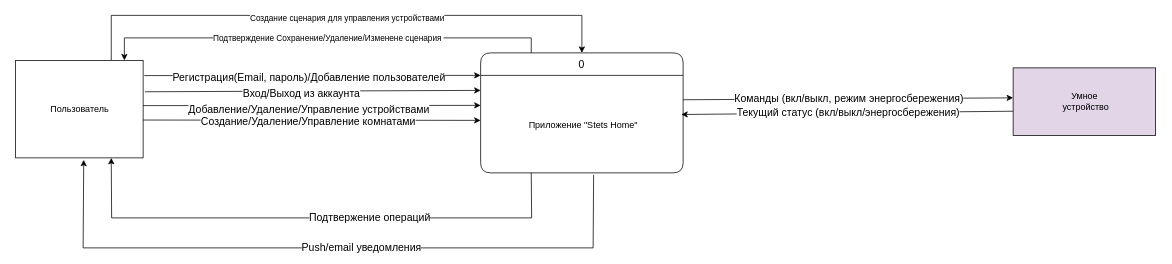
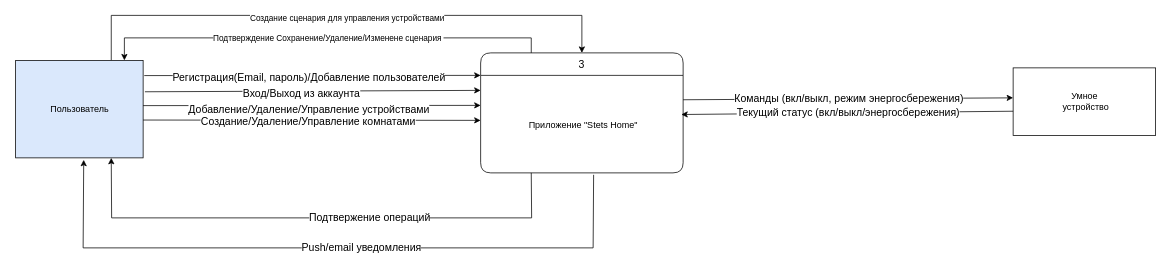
node "0": label "0" -> "3"
node "Умное устройство": fillcolor #e1d5e7 -> #ffffff
node "Пользователь": fillcolor #ffffff -> #dae8fc
